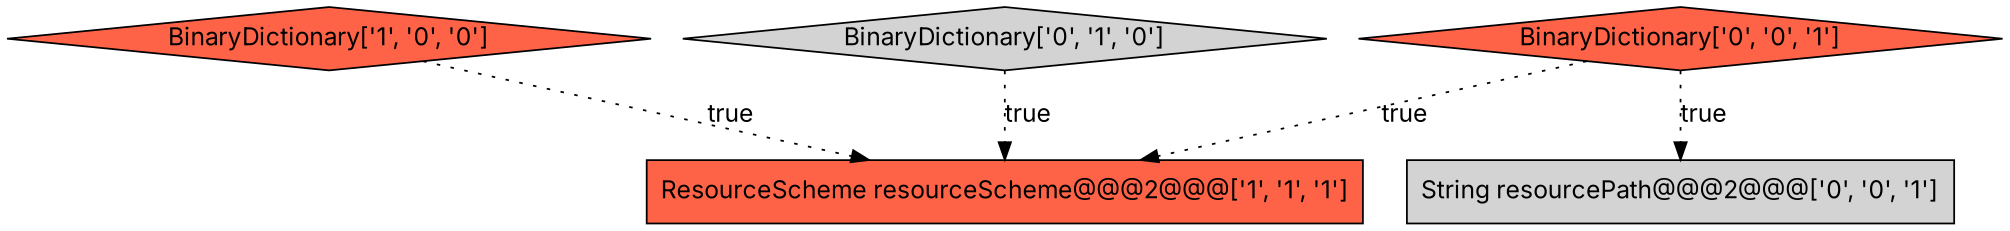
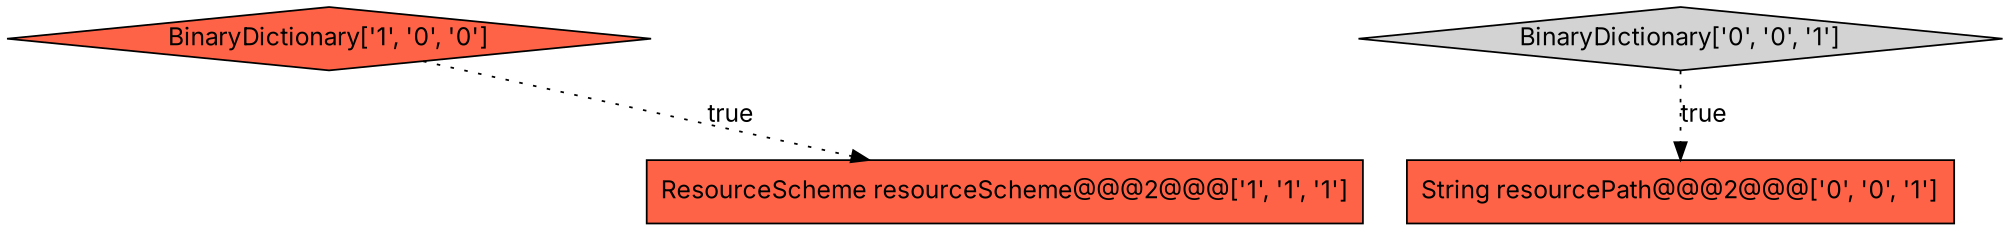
node "BinaryDictionary['0', '1', '0']": removed
node "BinaryDictionary['0', '0', '1']": fillcolor tomato -> lightgray
edge "BinaryDictionary['0', '0', '1']" -> "ResourceScheme resourceScheme@@@2@@@['1', '1', '1']": removed, label "true"
node "String resourcePath@@@2@@@['0', '0', '1']": fillcolor lightgray -> tomato
